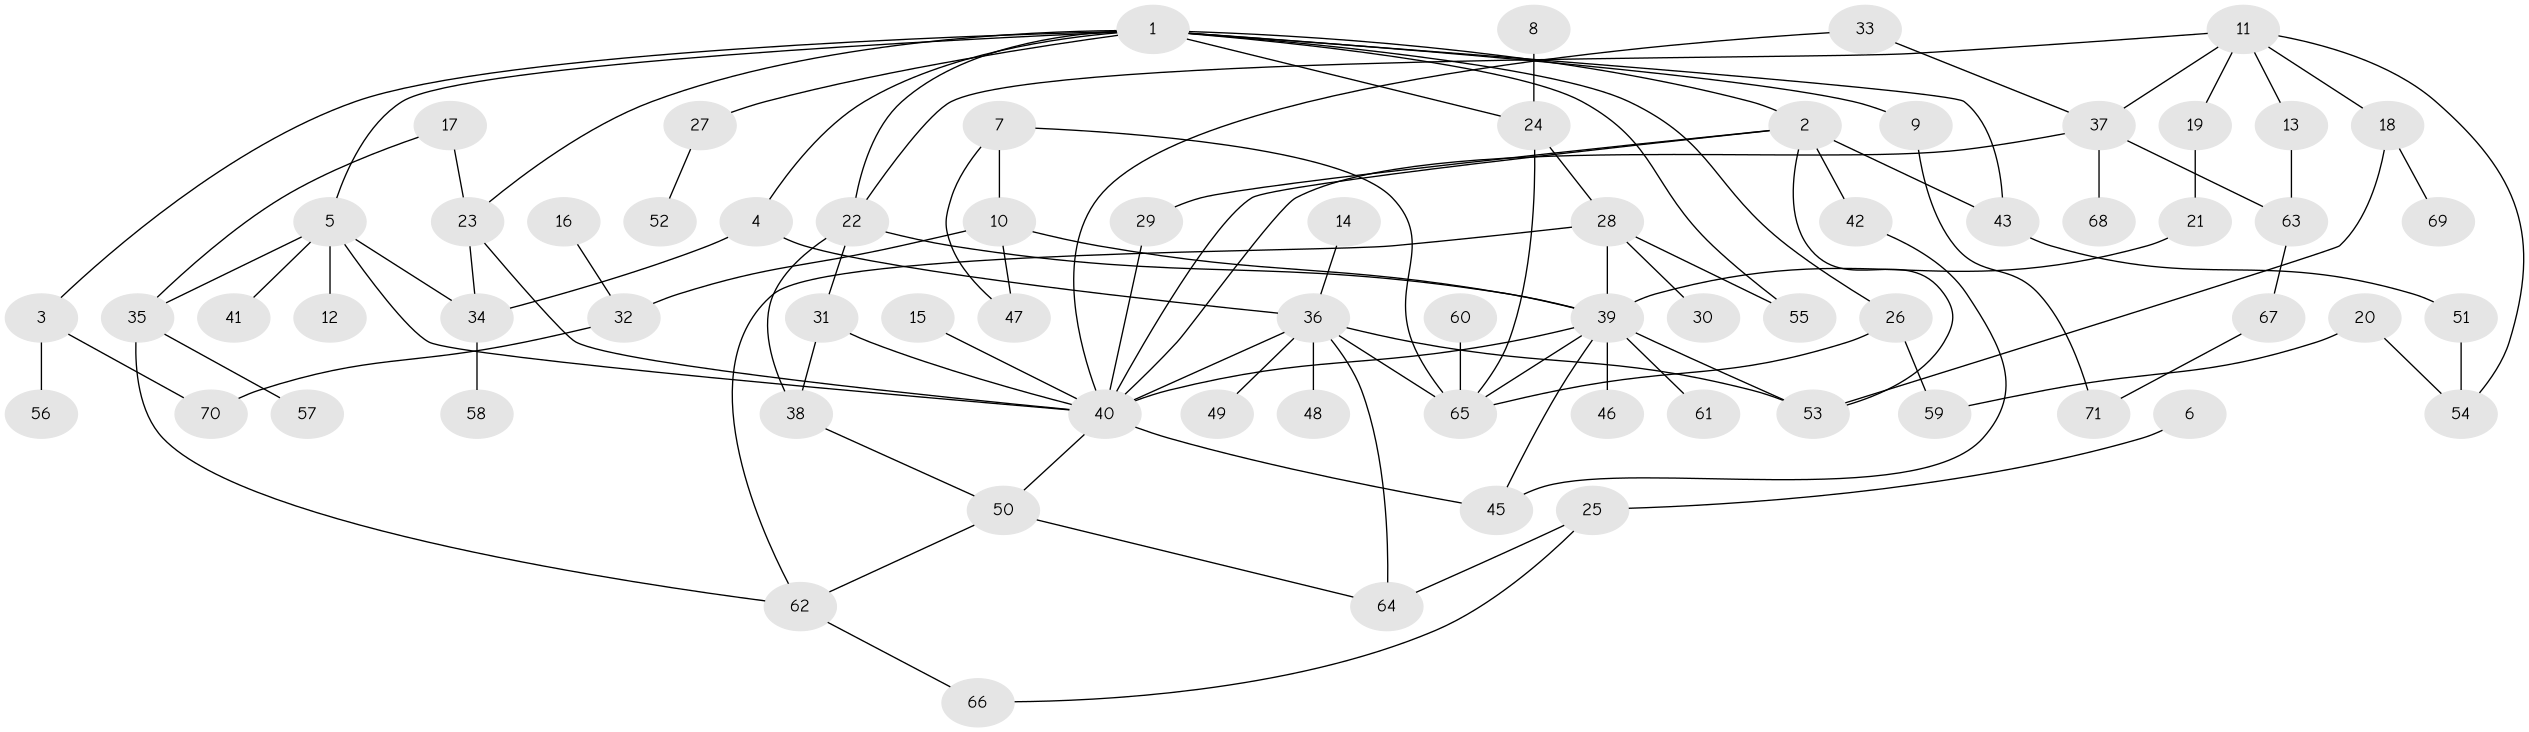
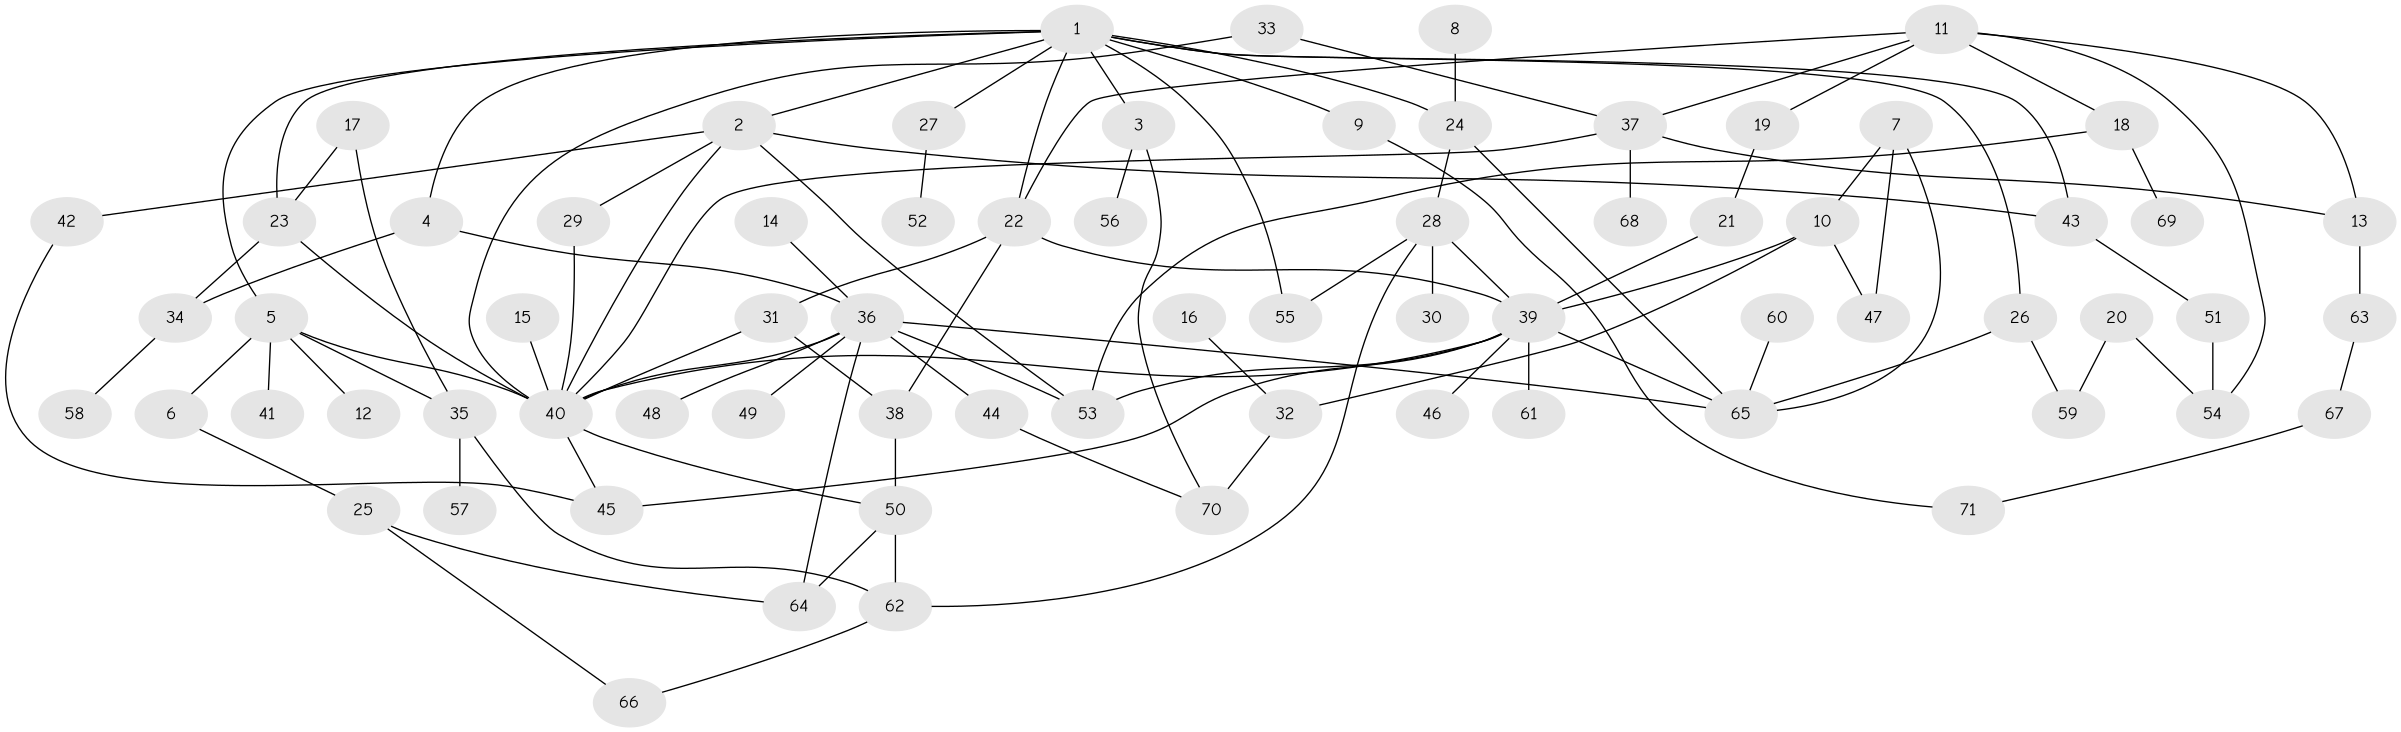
edge "37" -- "63": now "37" -- "13"
edge "5" -- "34": now "5" -- "6"
node "44": added
